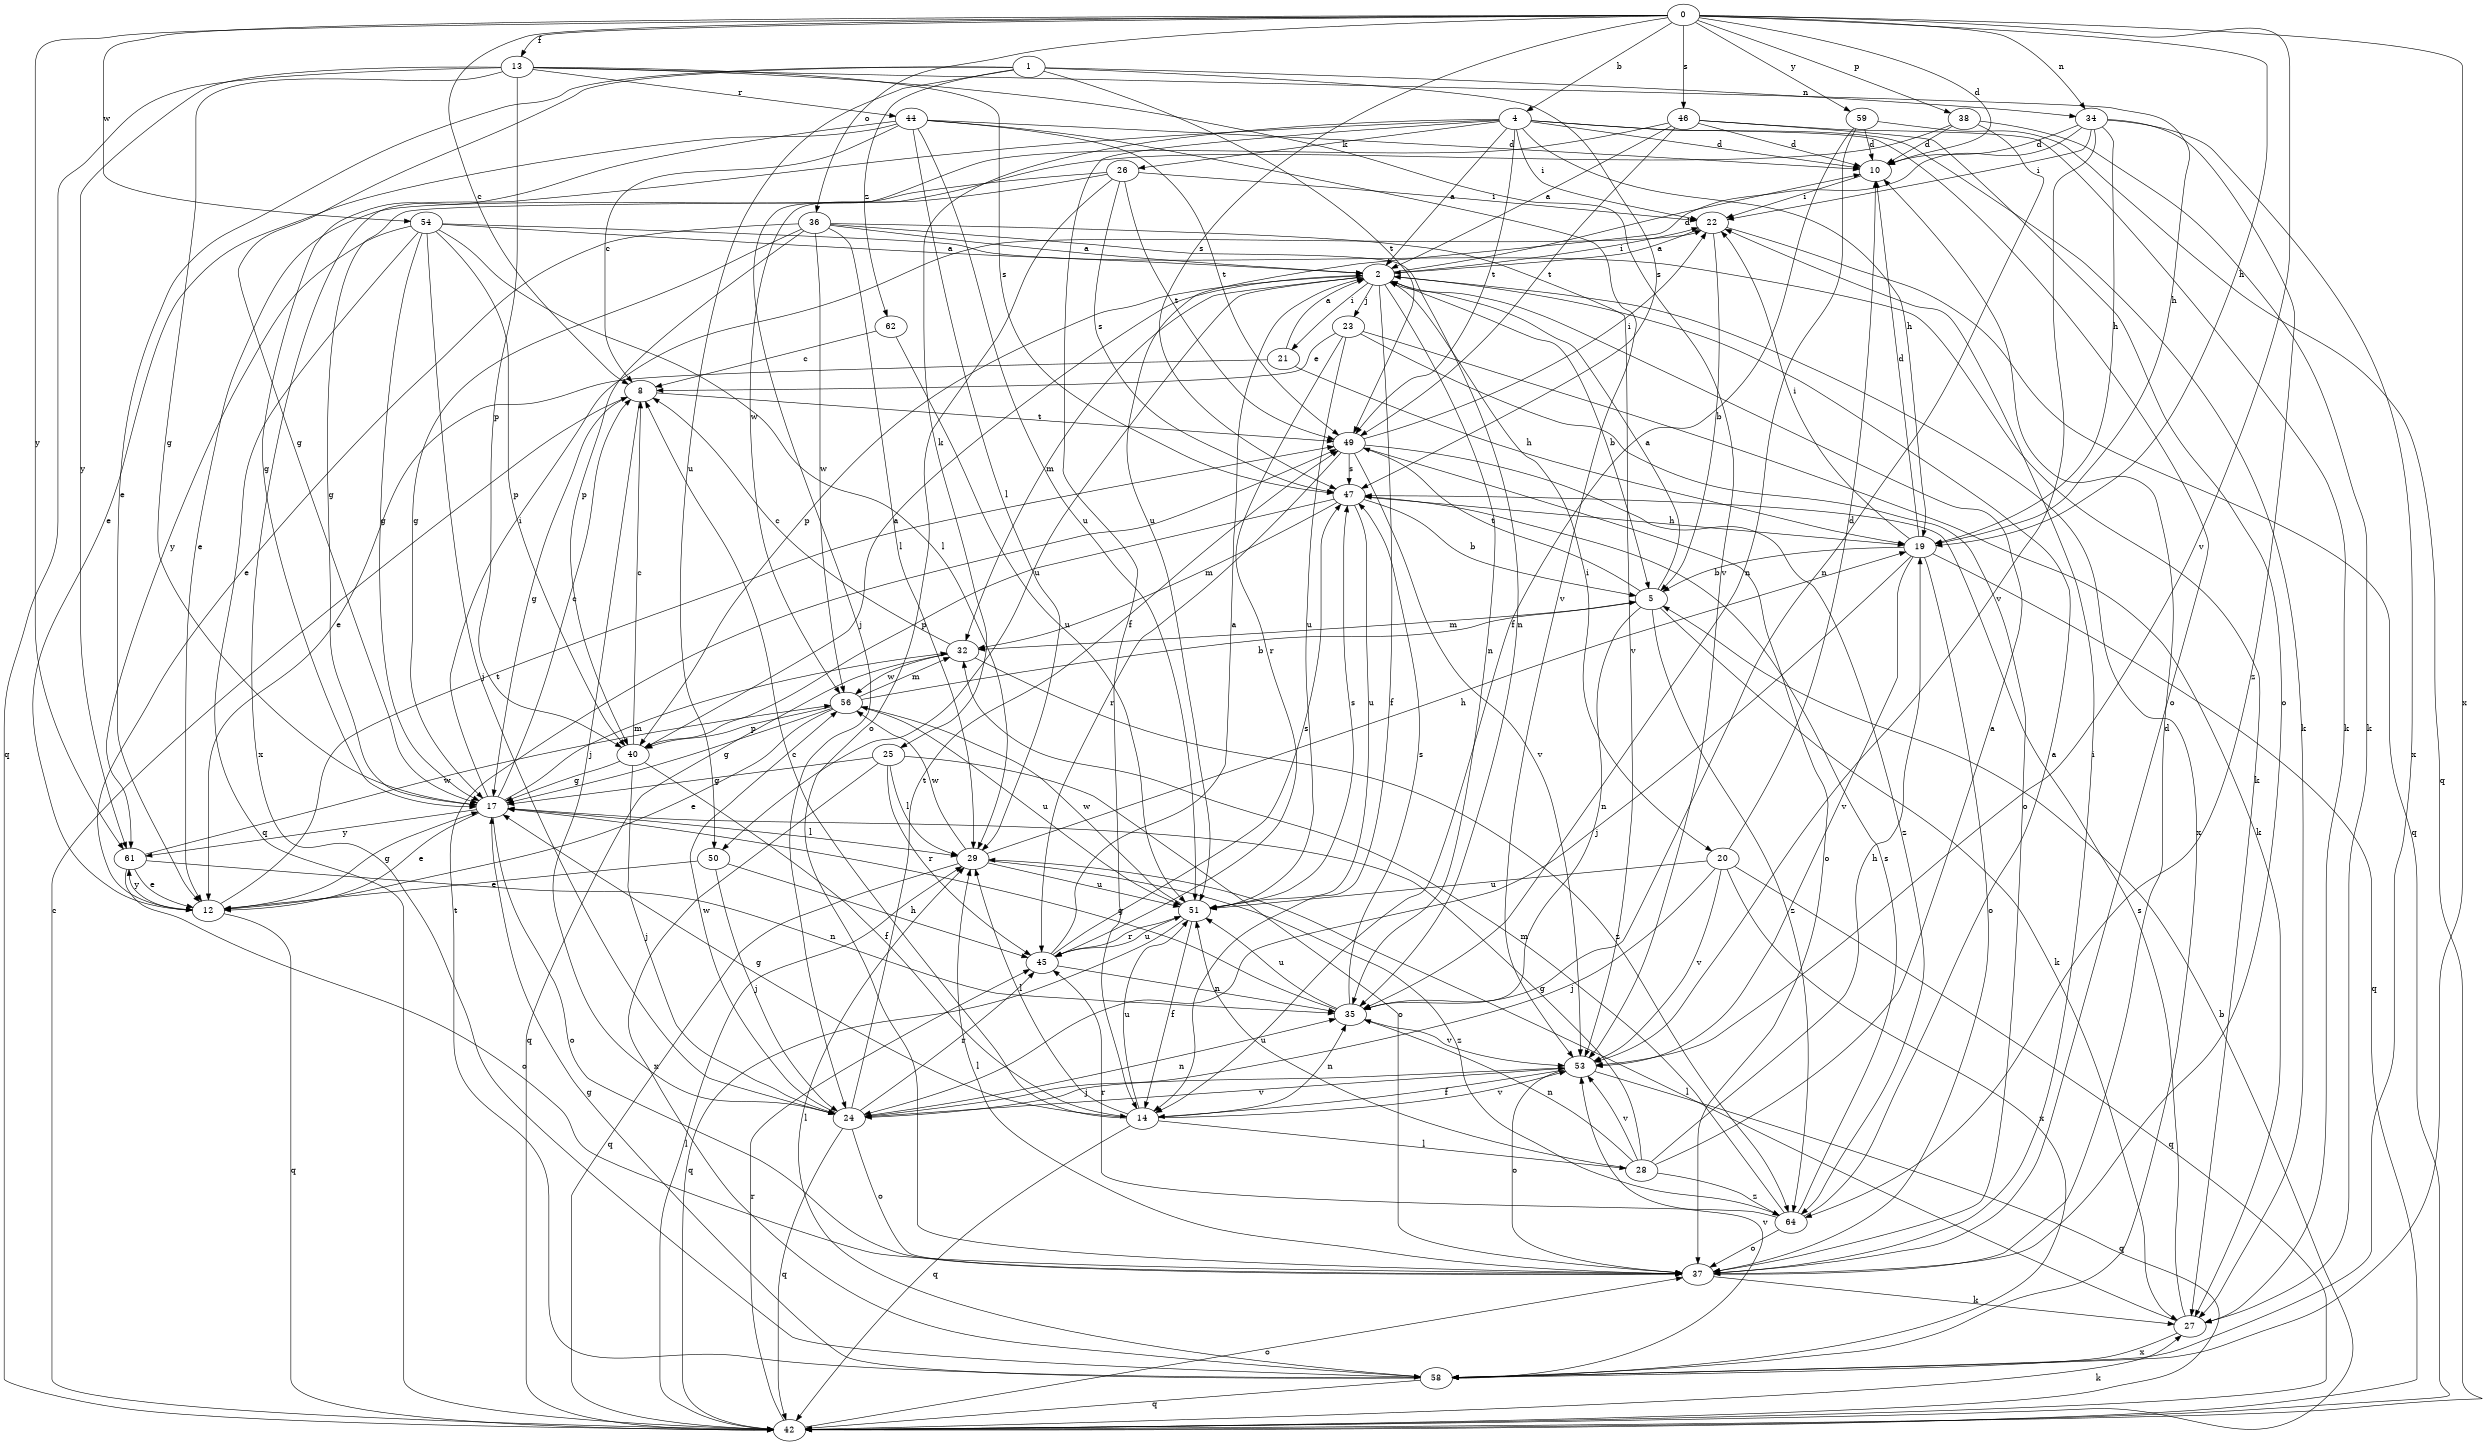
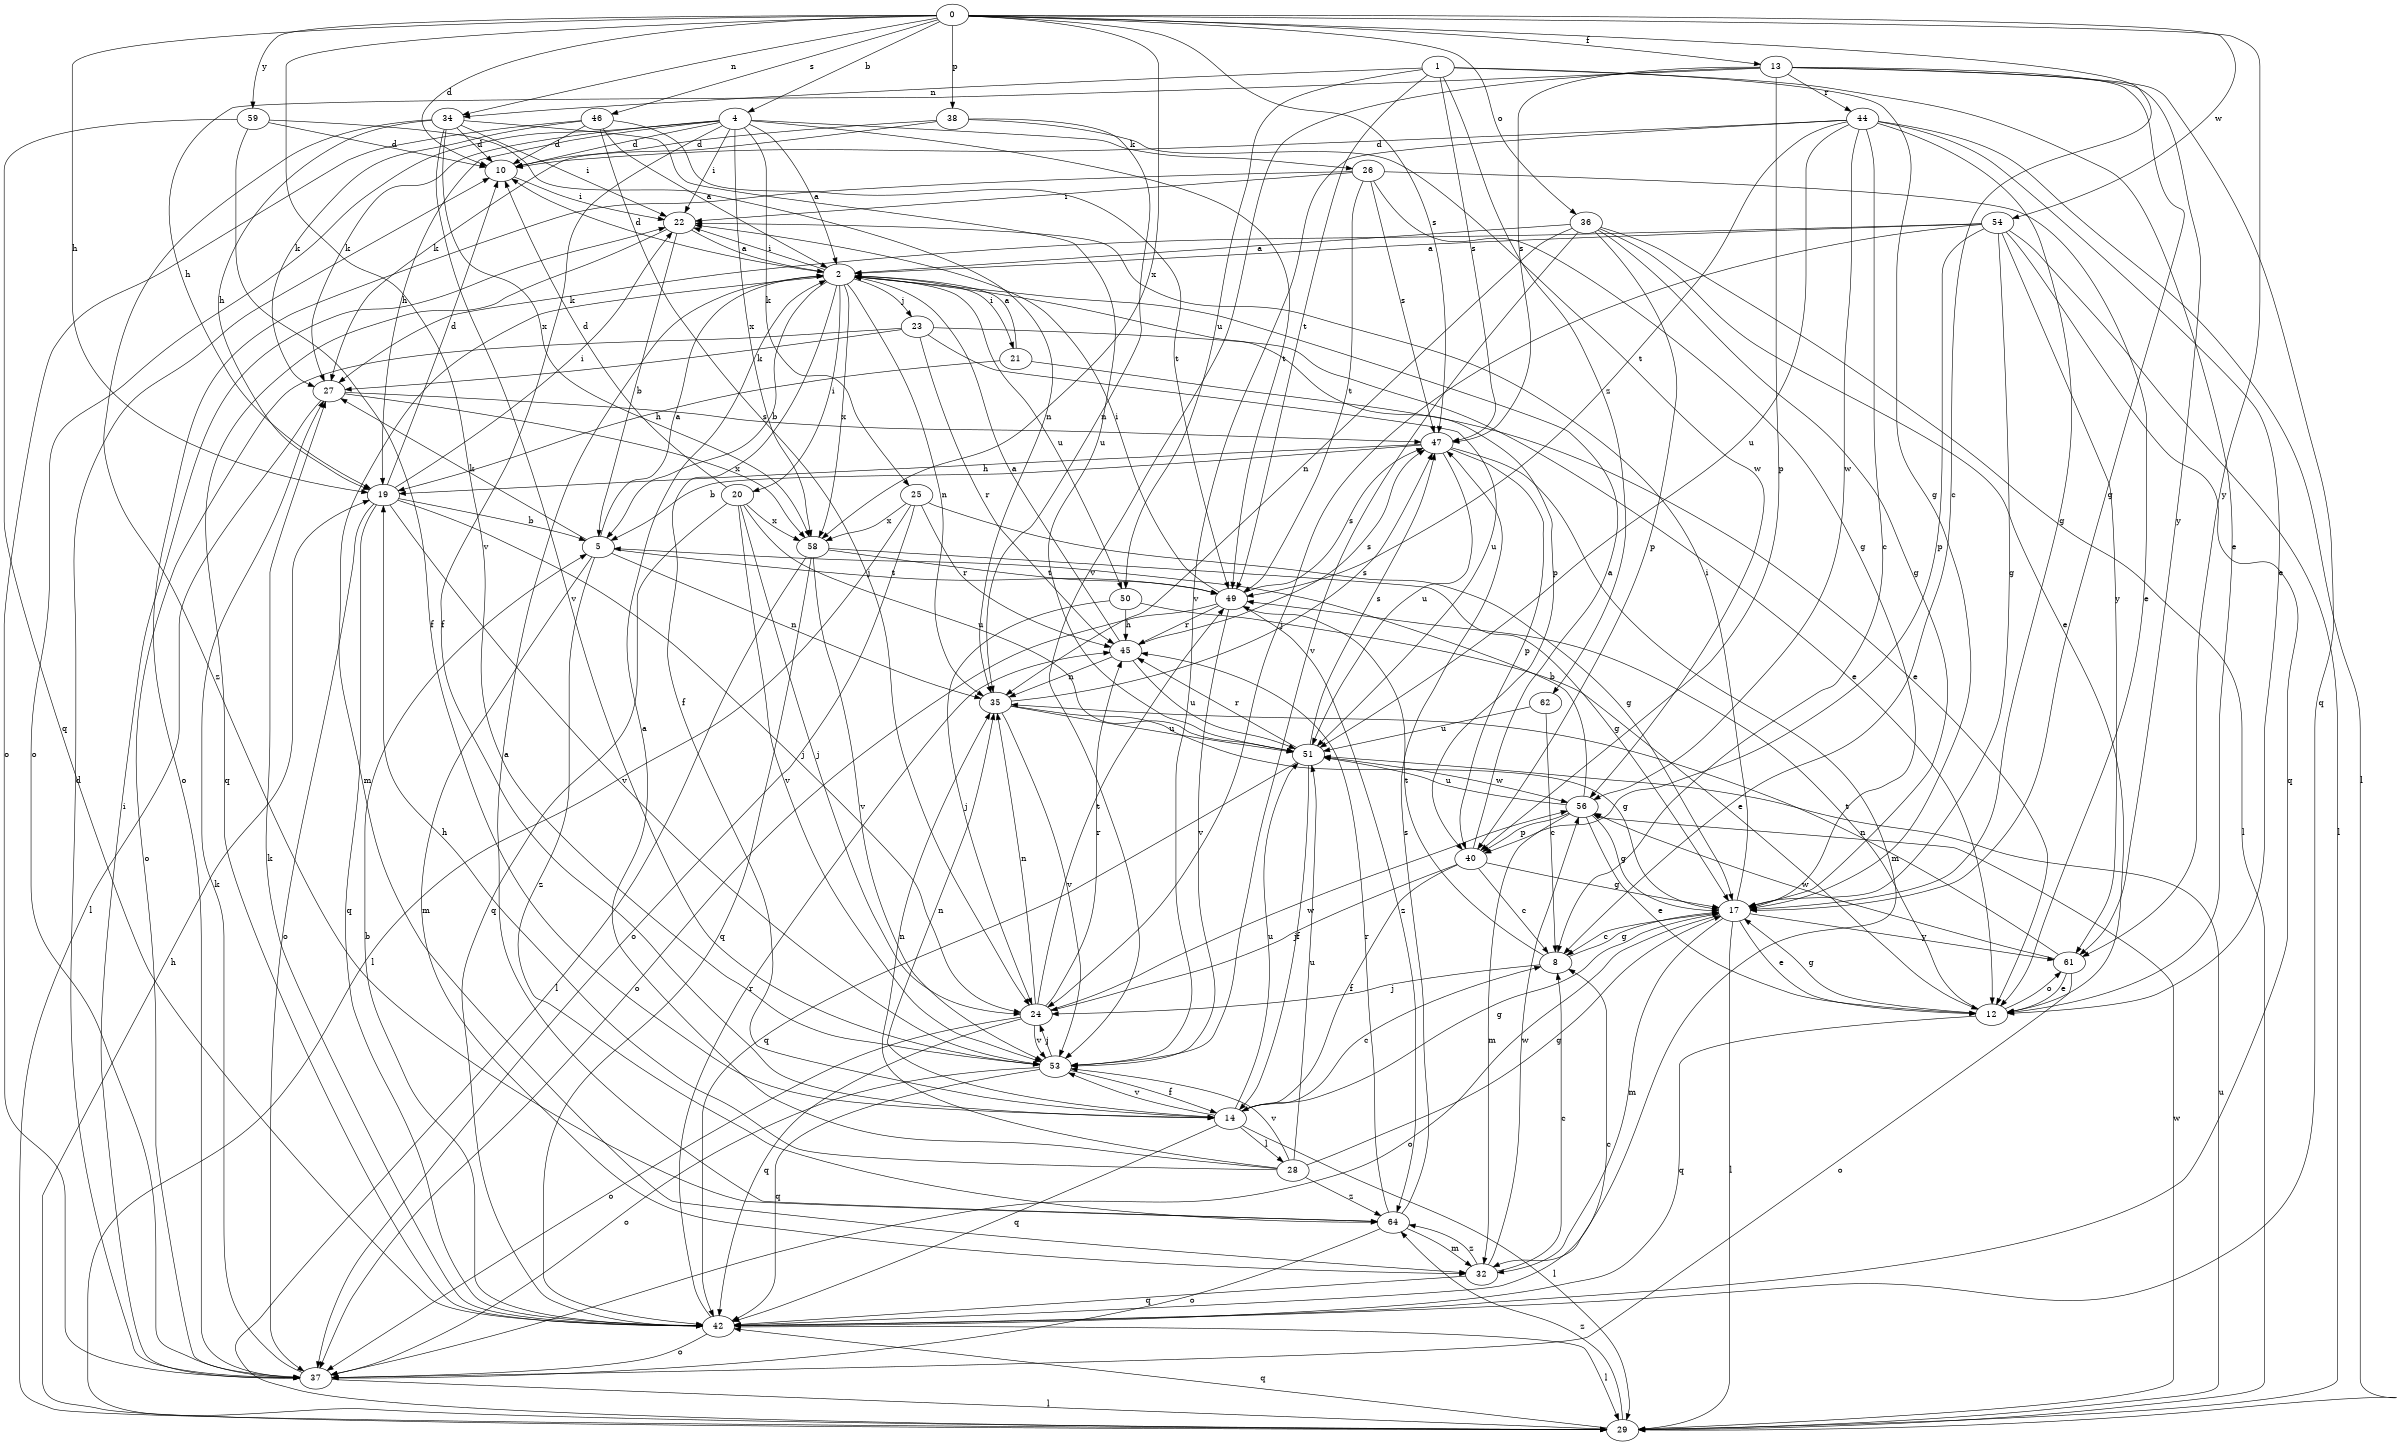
edge "23" -> "8": now "23" -> "12"
edge "36" -> "56": now "44" -> "56"
edge "12" -> "61": label "y" -> "o"
